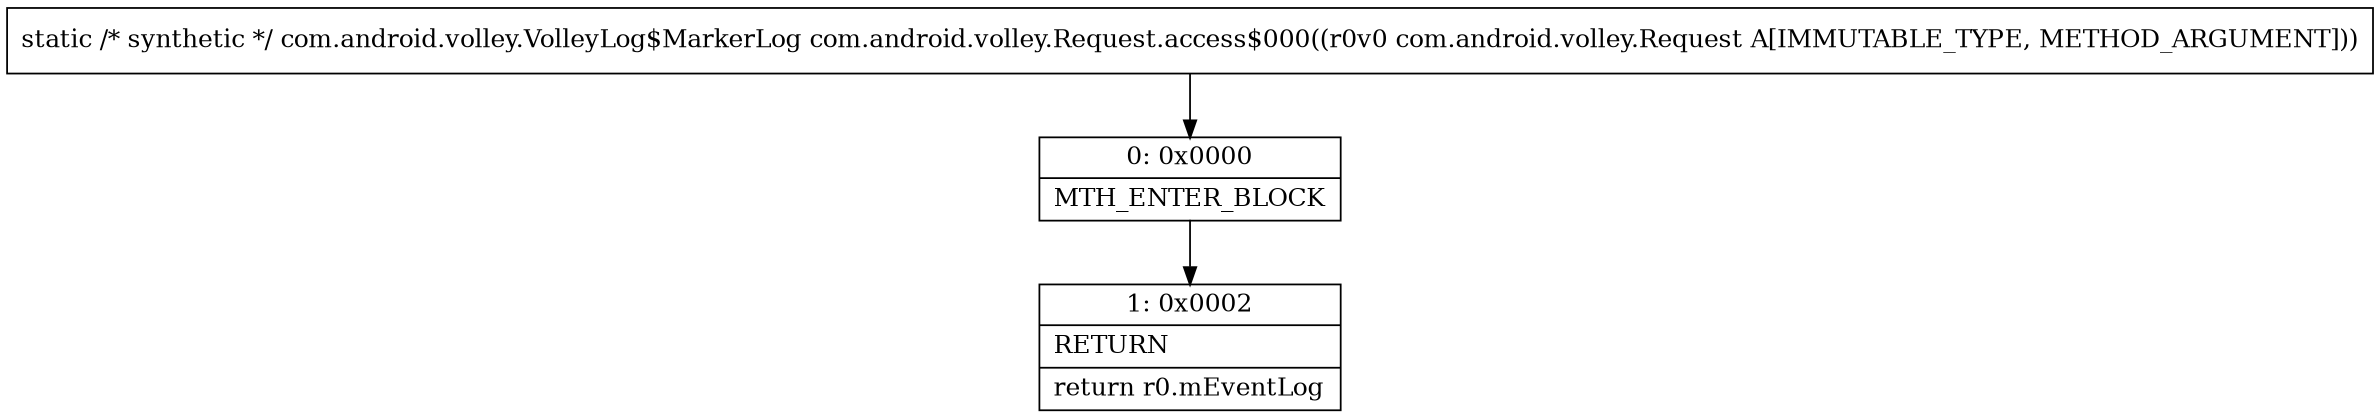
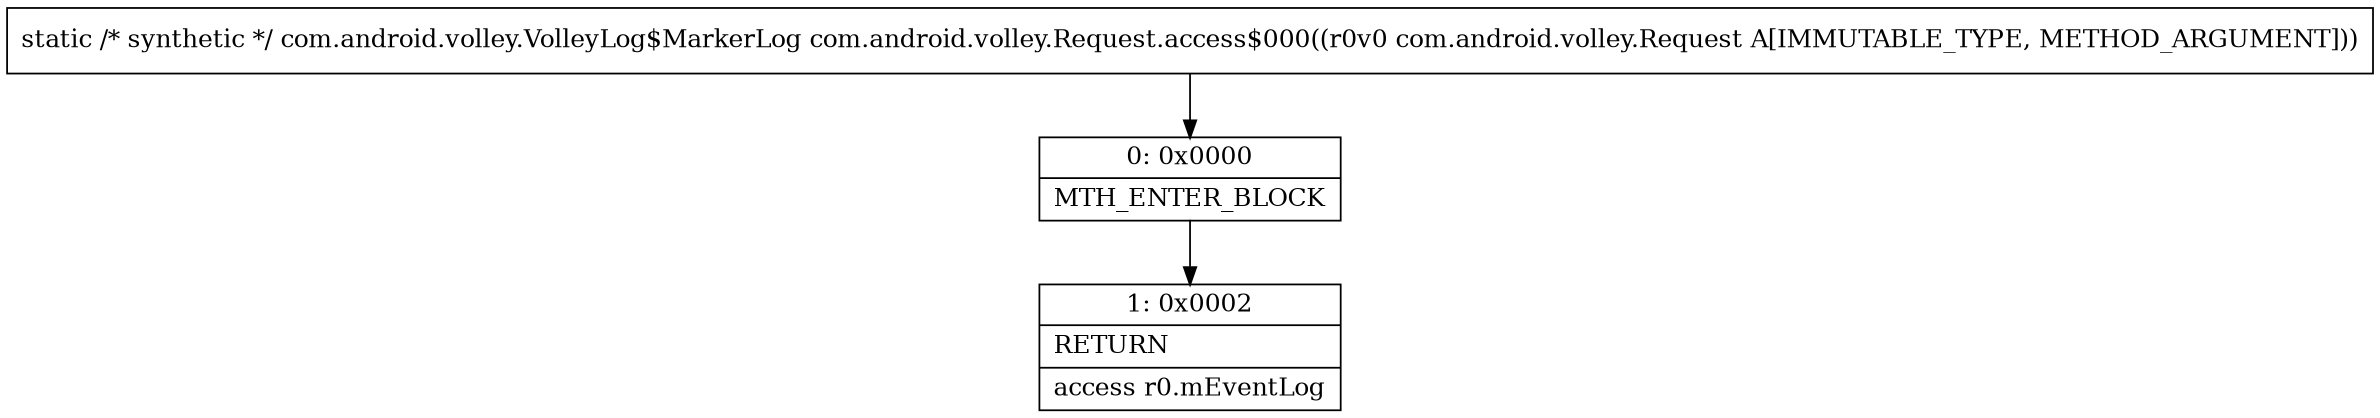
node "1: 0x0002": text "return r0.mEventLog" -> "access r0.mEventLog"
